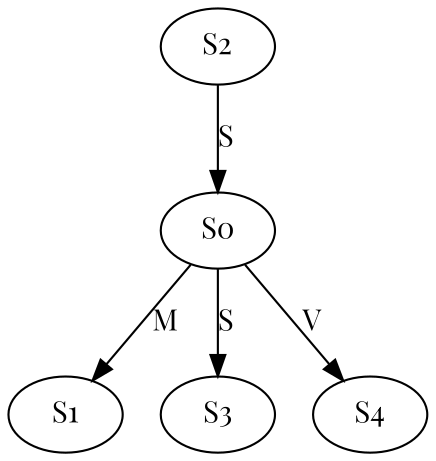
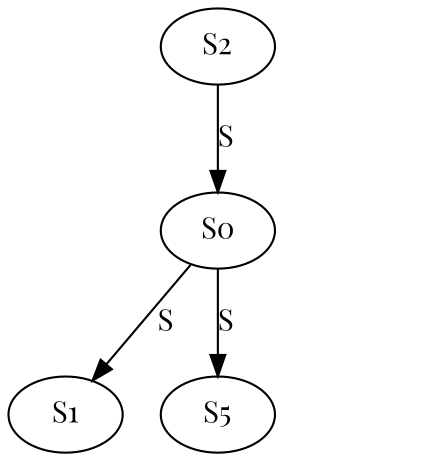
edge "S0" -> "S1": label "M" -> "S"
node "S3": label "S3" -> "S5"
node "S4": removed
